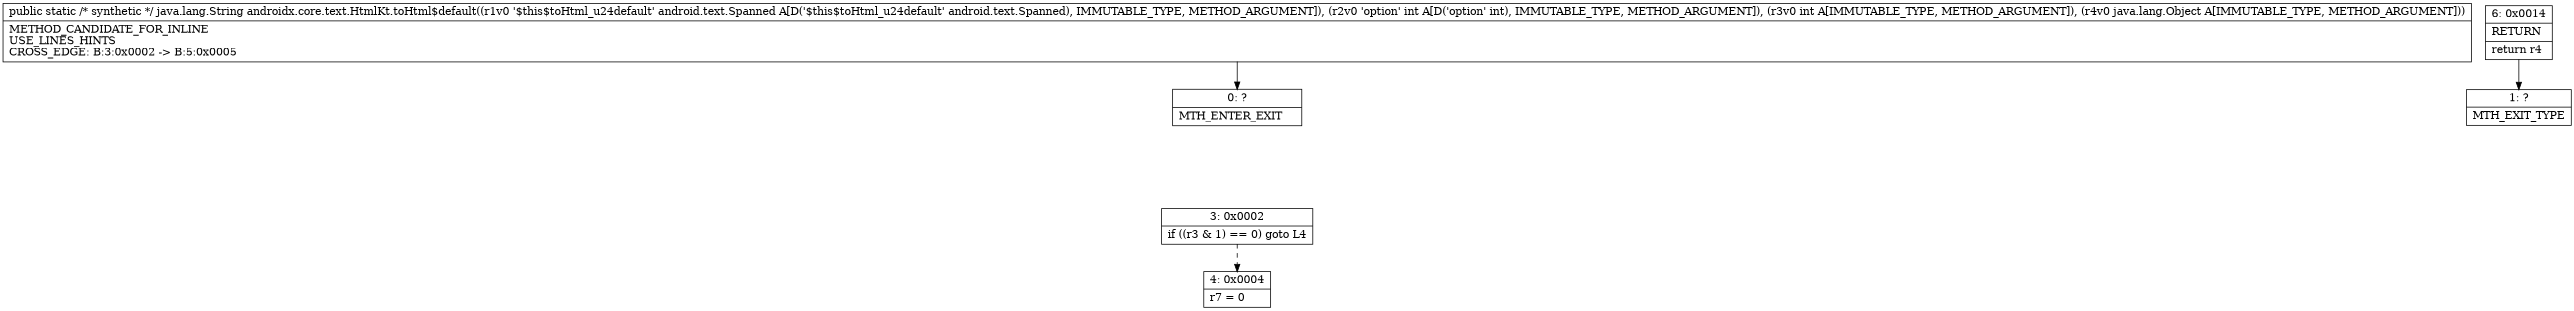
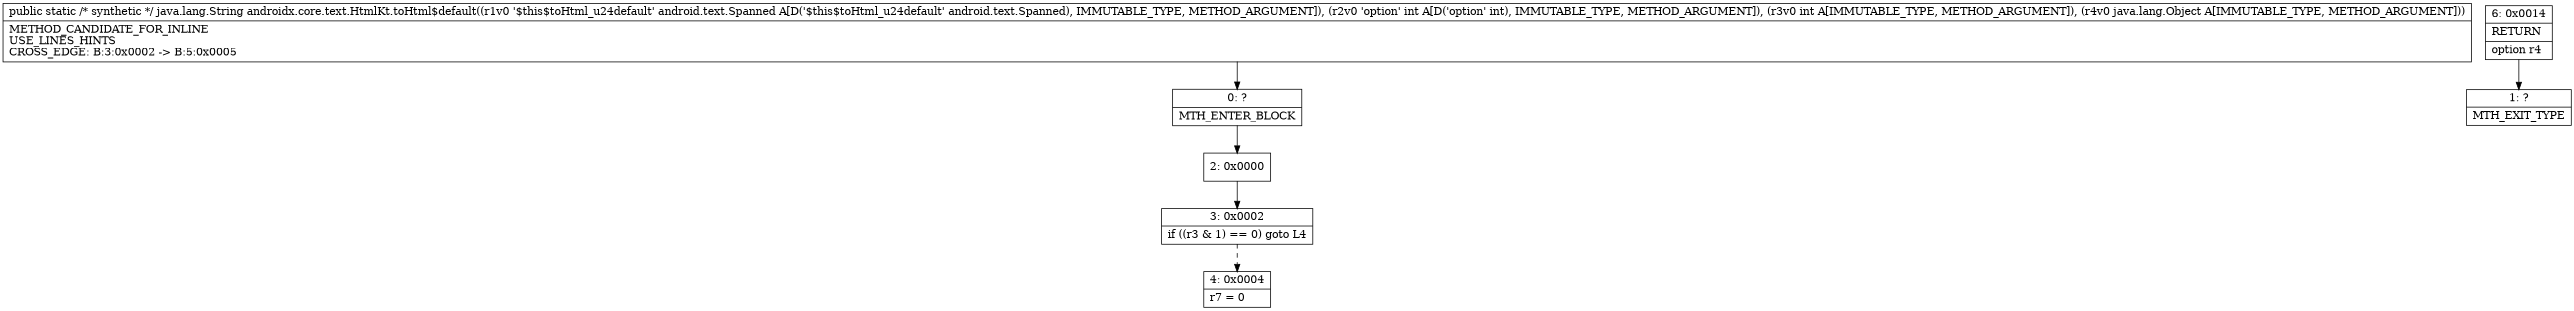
node "6: 0x0014": text "return r4" -> "option r4"
node "0: ?": text "MTH_ENTER_EXIT" -> "MTH_ENTER_BLOCK"
node "2: 0x0000": added
